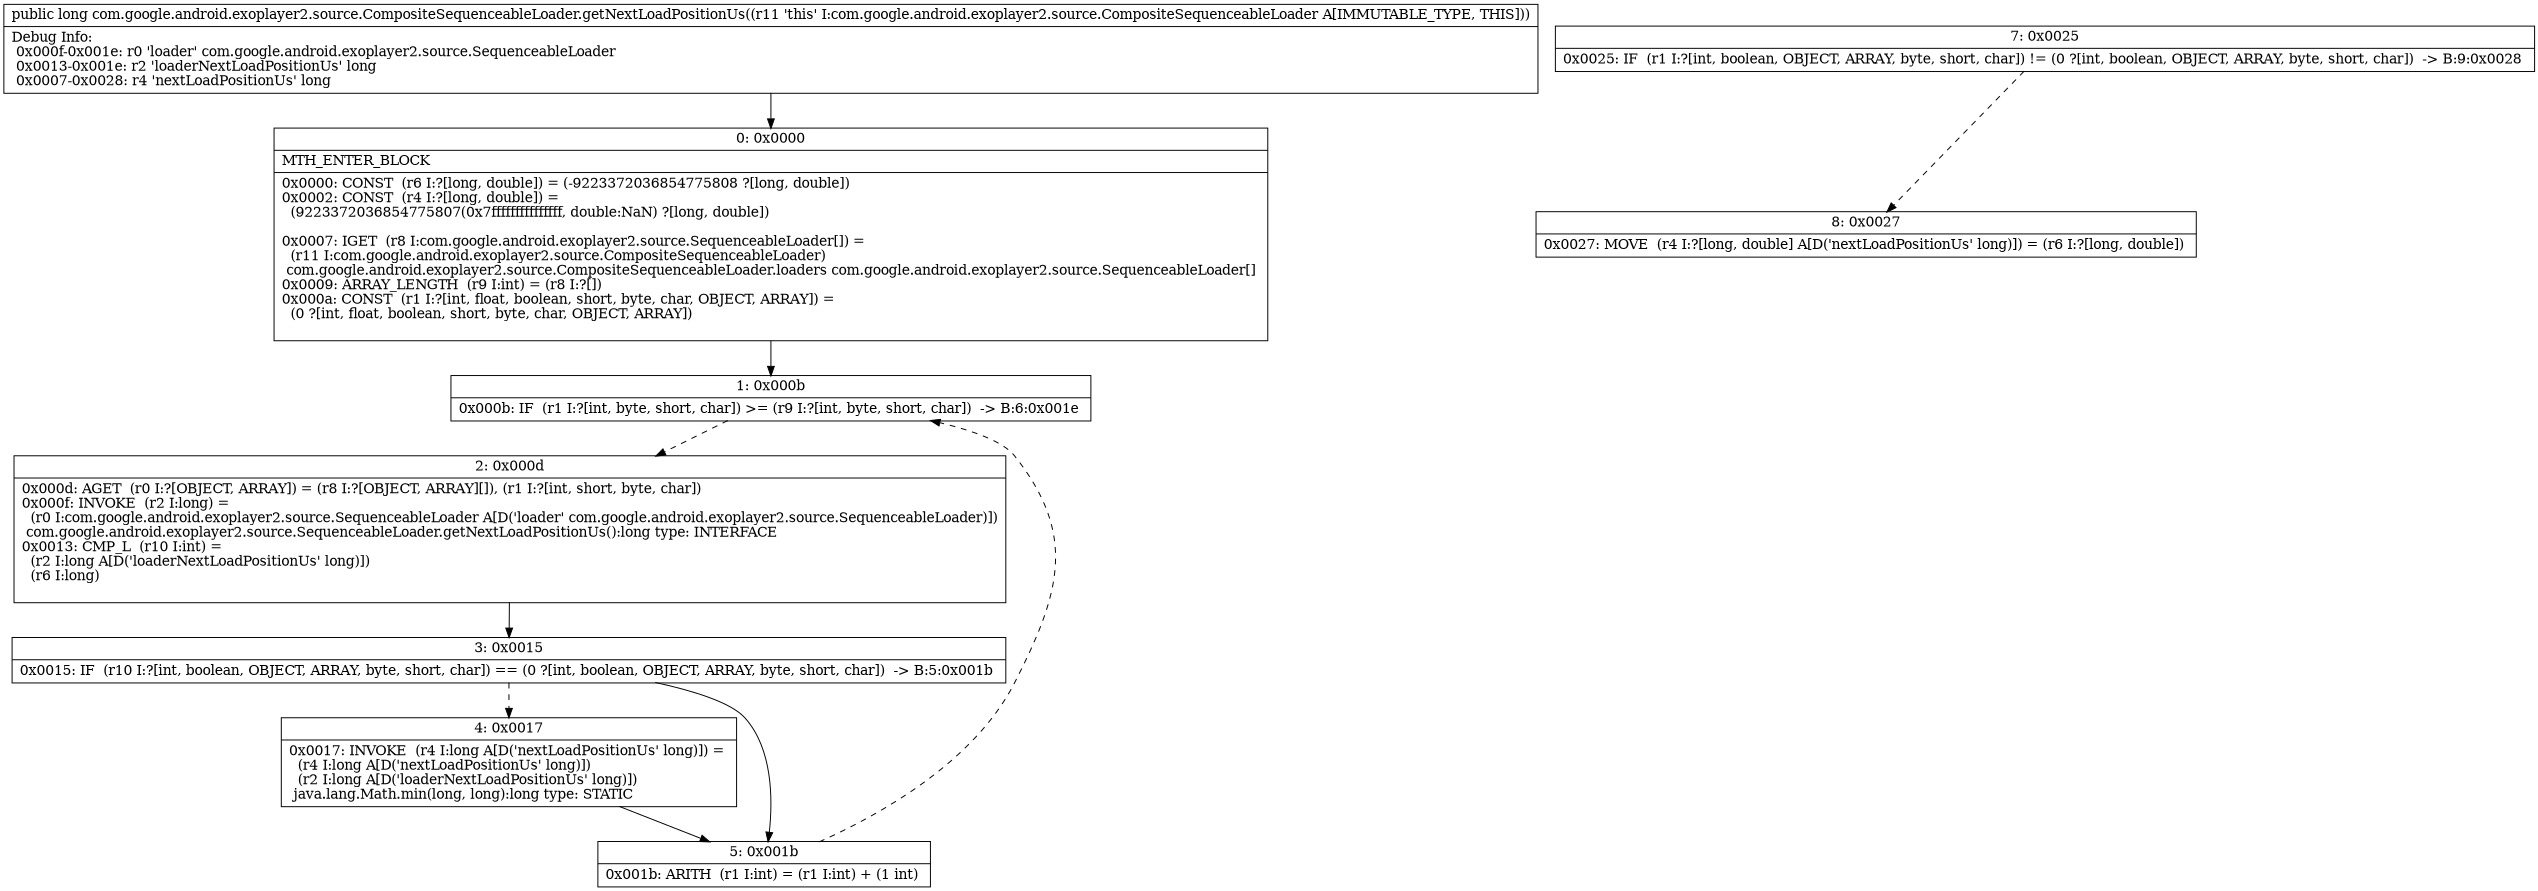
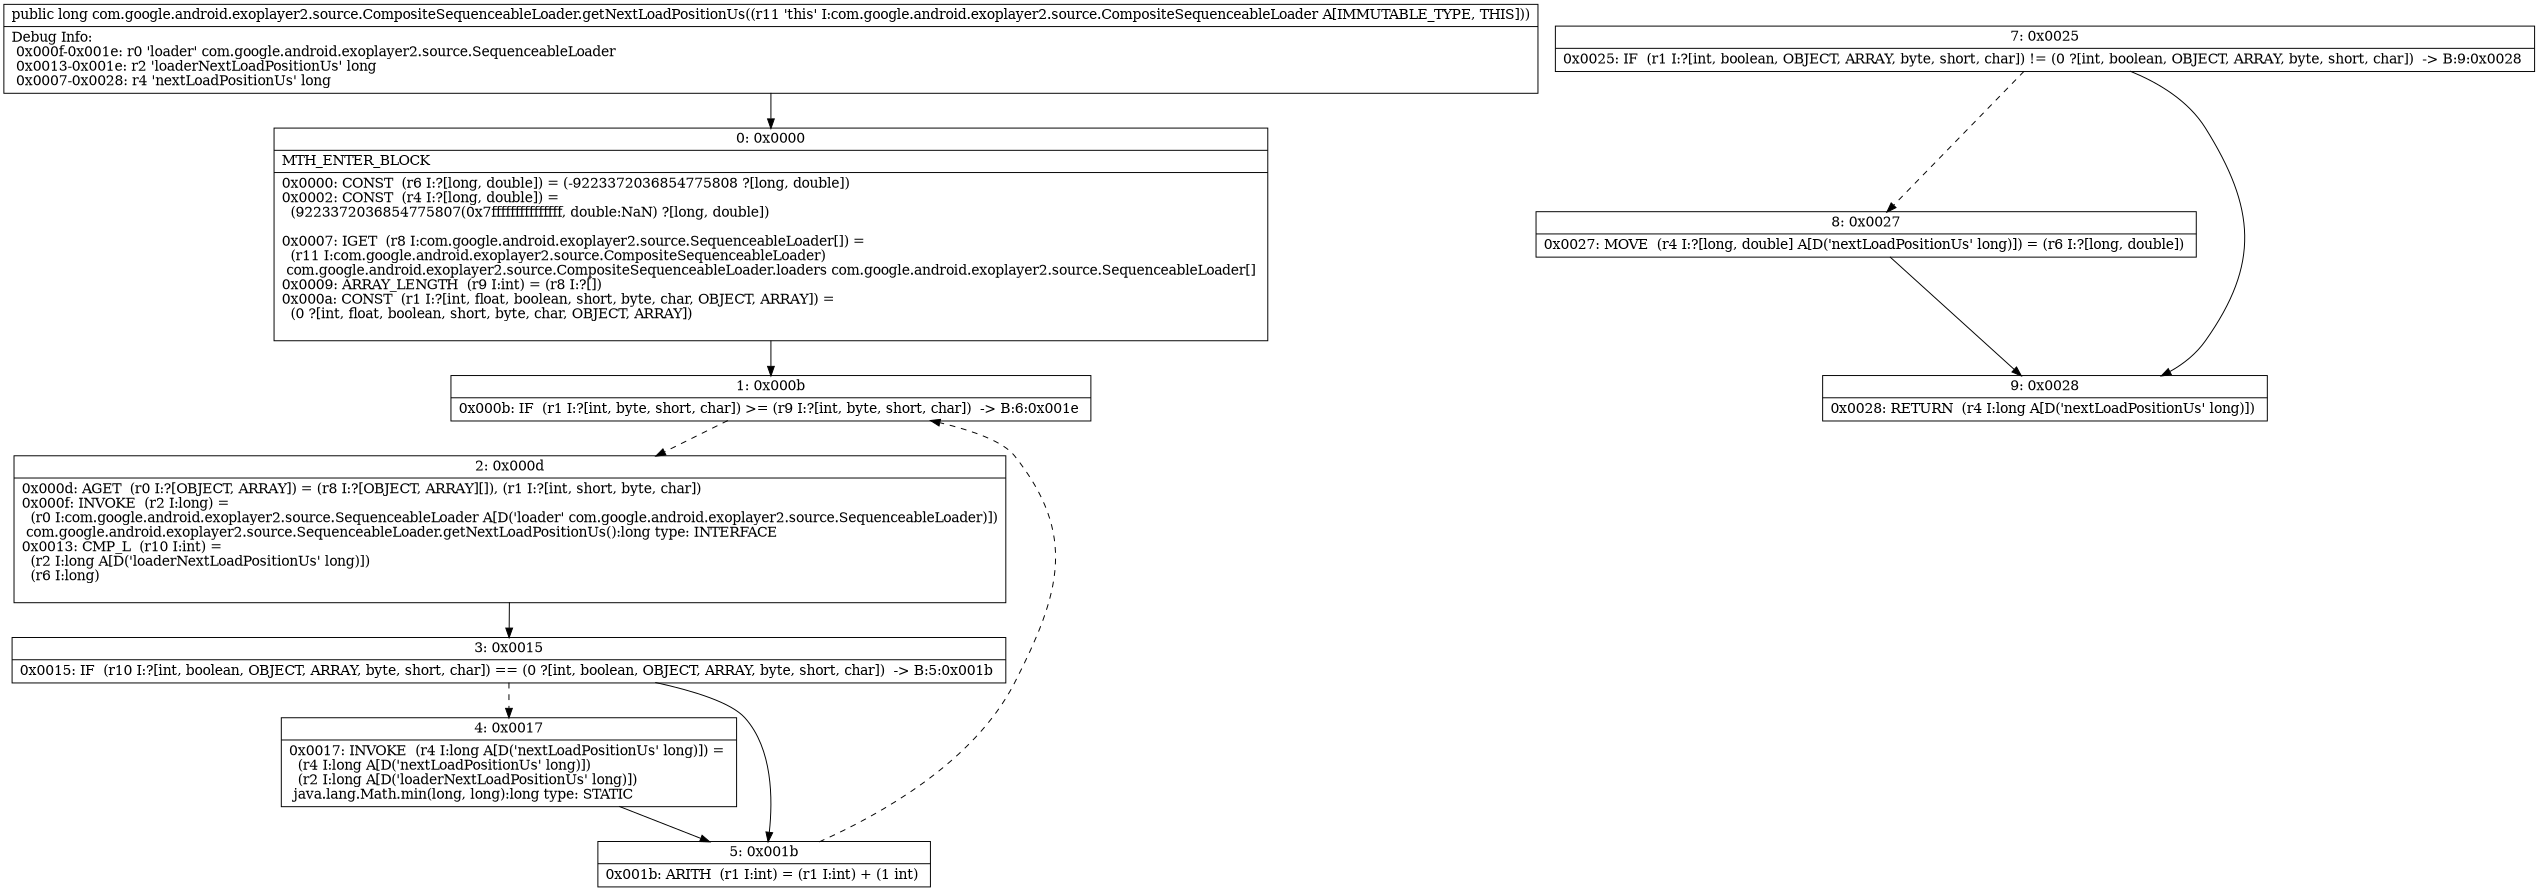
node "9: 0x0028": added
